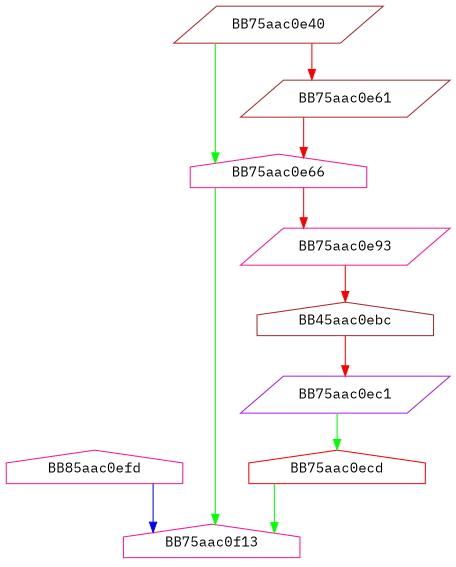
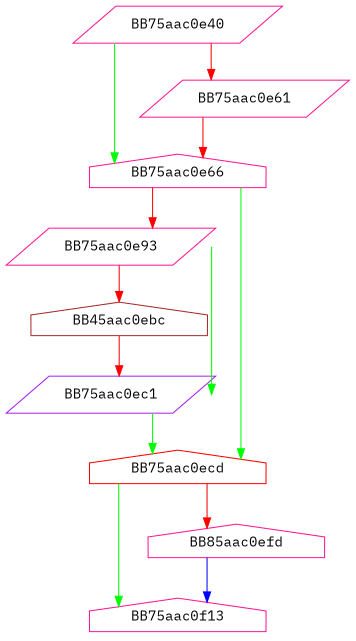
node "BB75aac0e40": color brown -> deeppink
node "BB75aac0e61": color brown -> deeppink
edge "BB75aac0e93" -> "BB75aac0ec1": added
edge "BB75aac0e66" -> "BB75aac0f13": now "BB75aac0e66" -> "BB75aac0ecd"
edge "BB75aac0ecd" -> "BB85aac0efd": added
